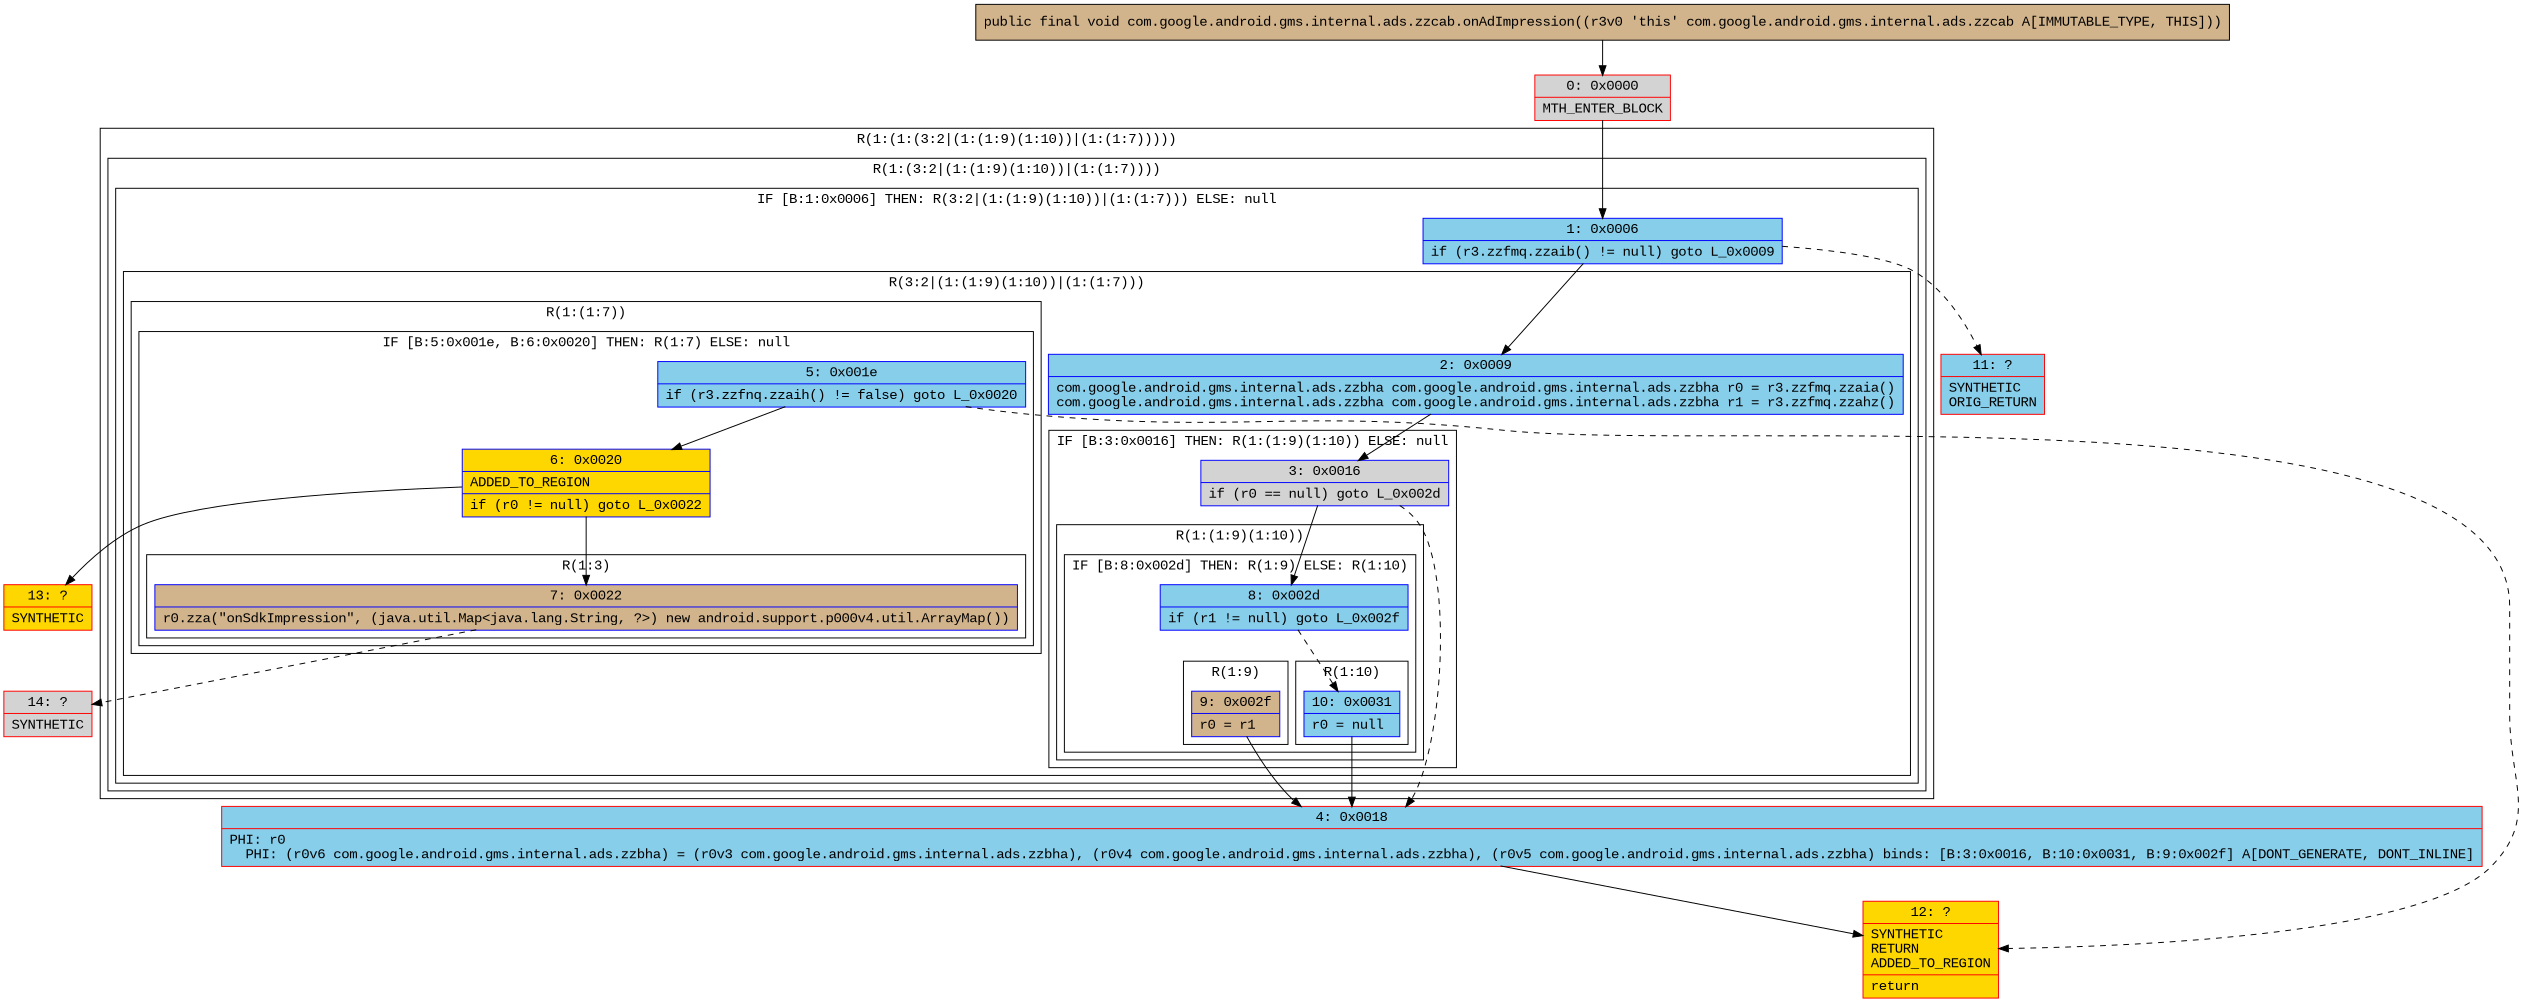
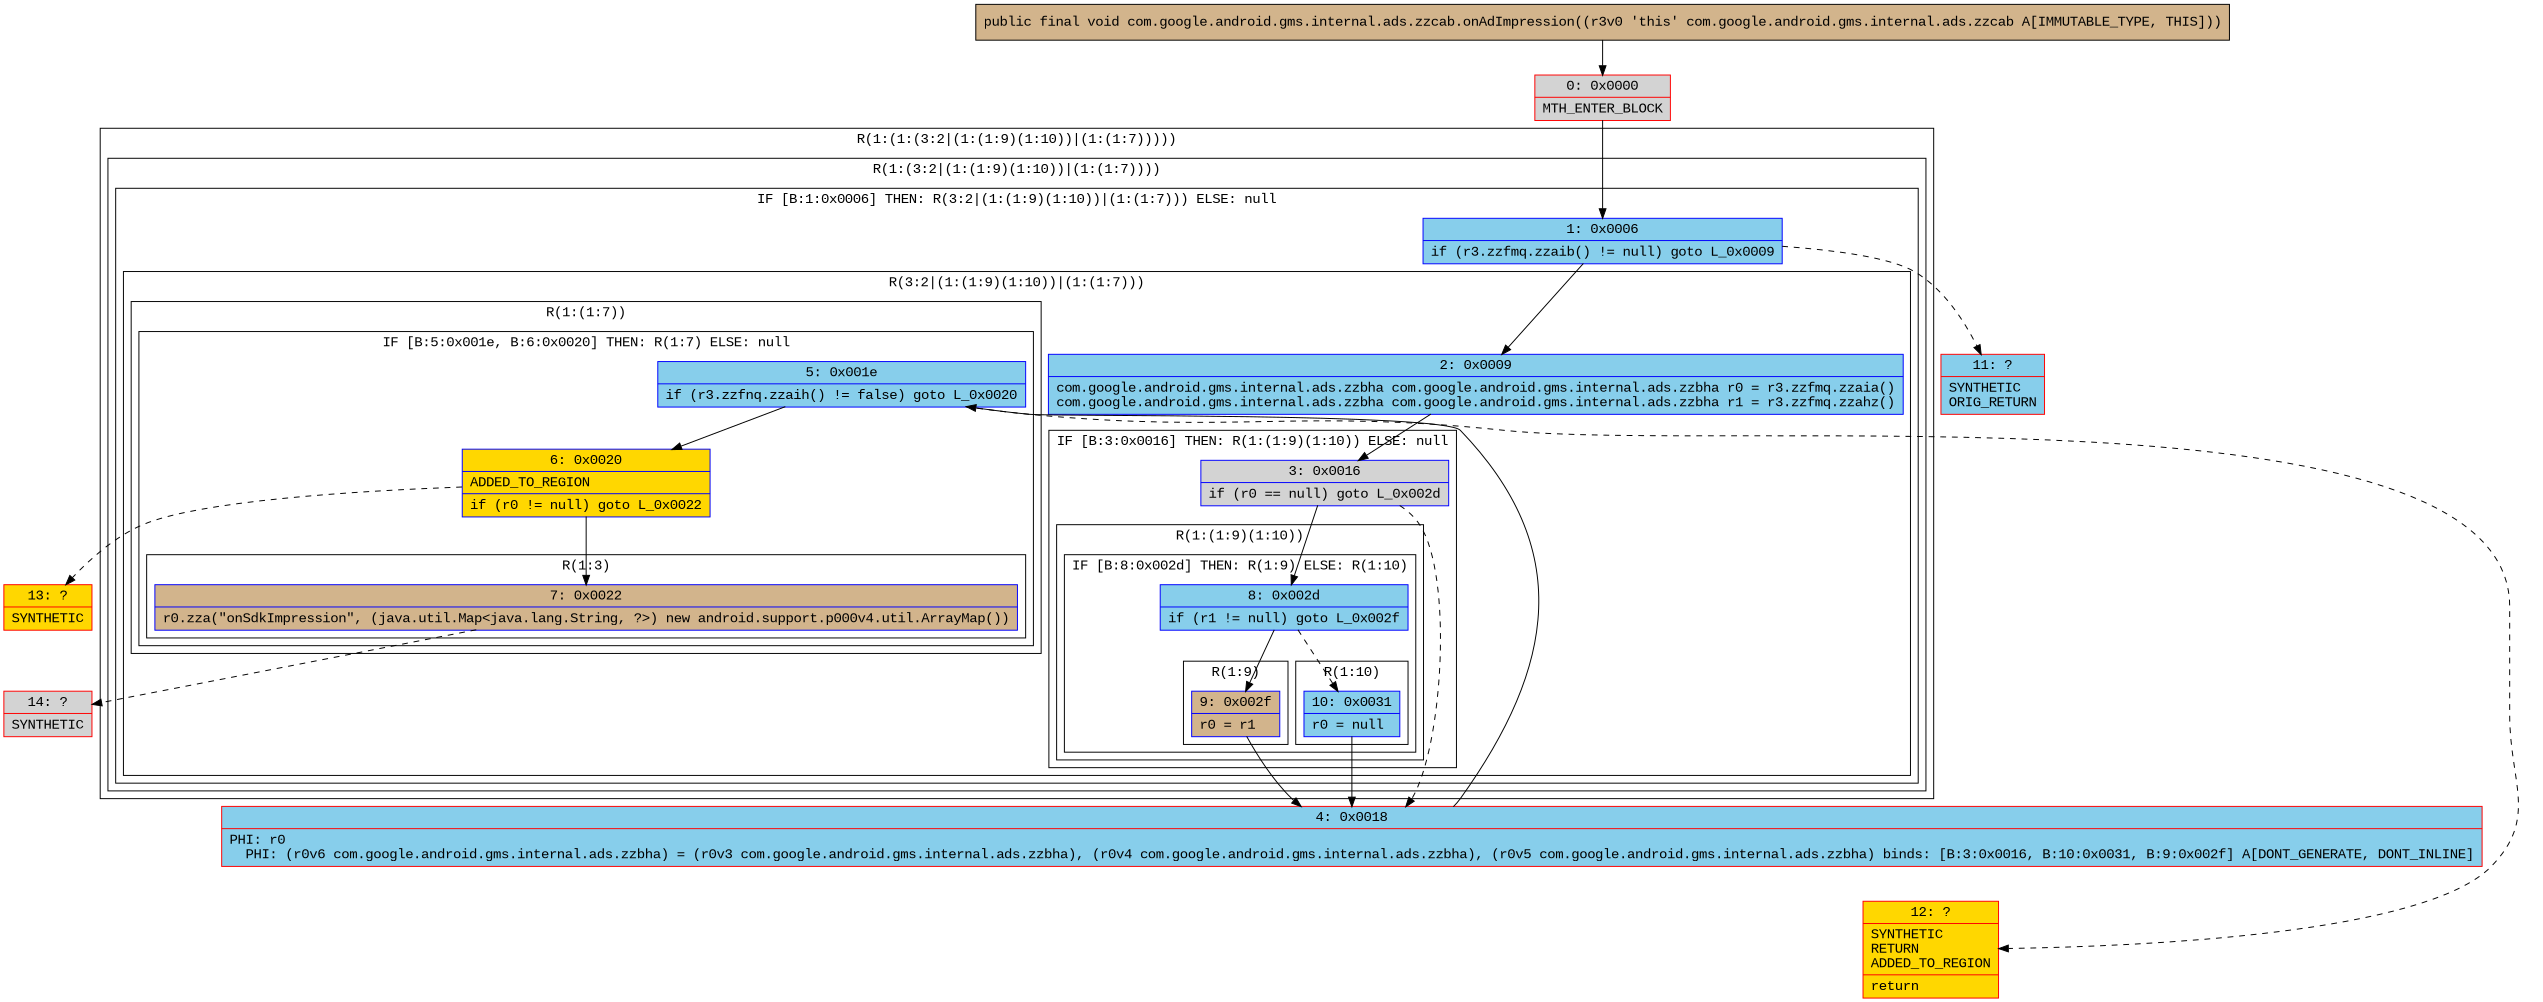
edge "6: 0x0020" -> "13: ?": style solid -> dashed
edge "8: 0x002d" -> "9: 0x002f": added
edge "4: 0x0018" -> "12: ?": now "4: 0x0018" -> "5: 0x001e"
